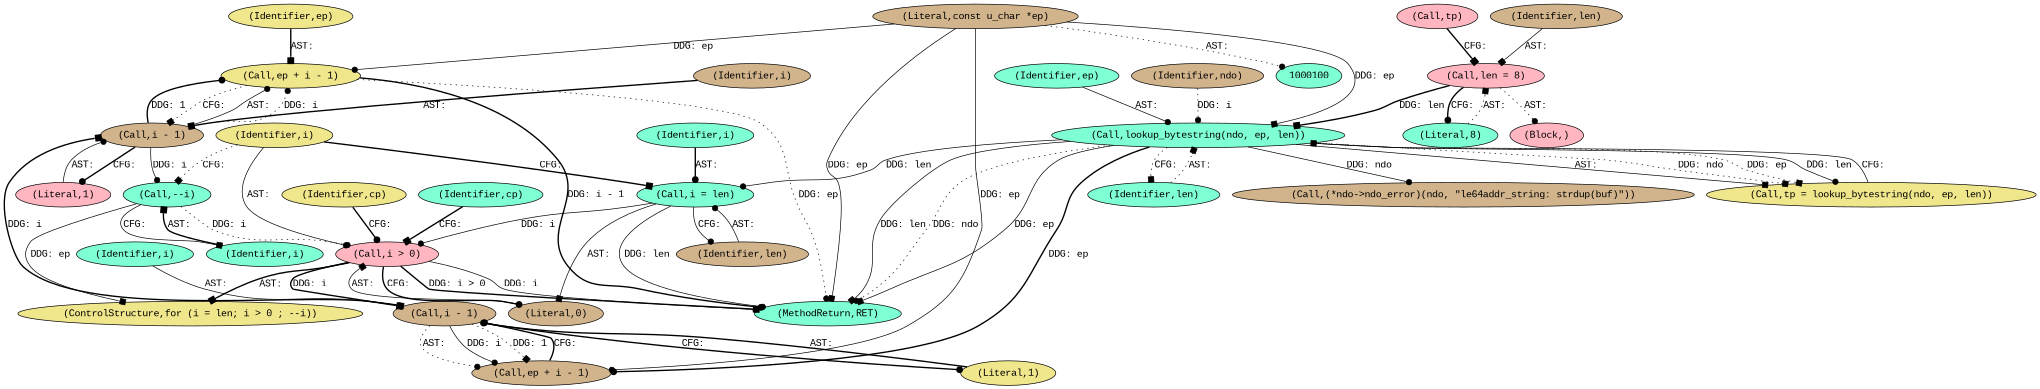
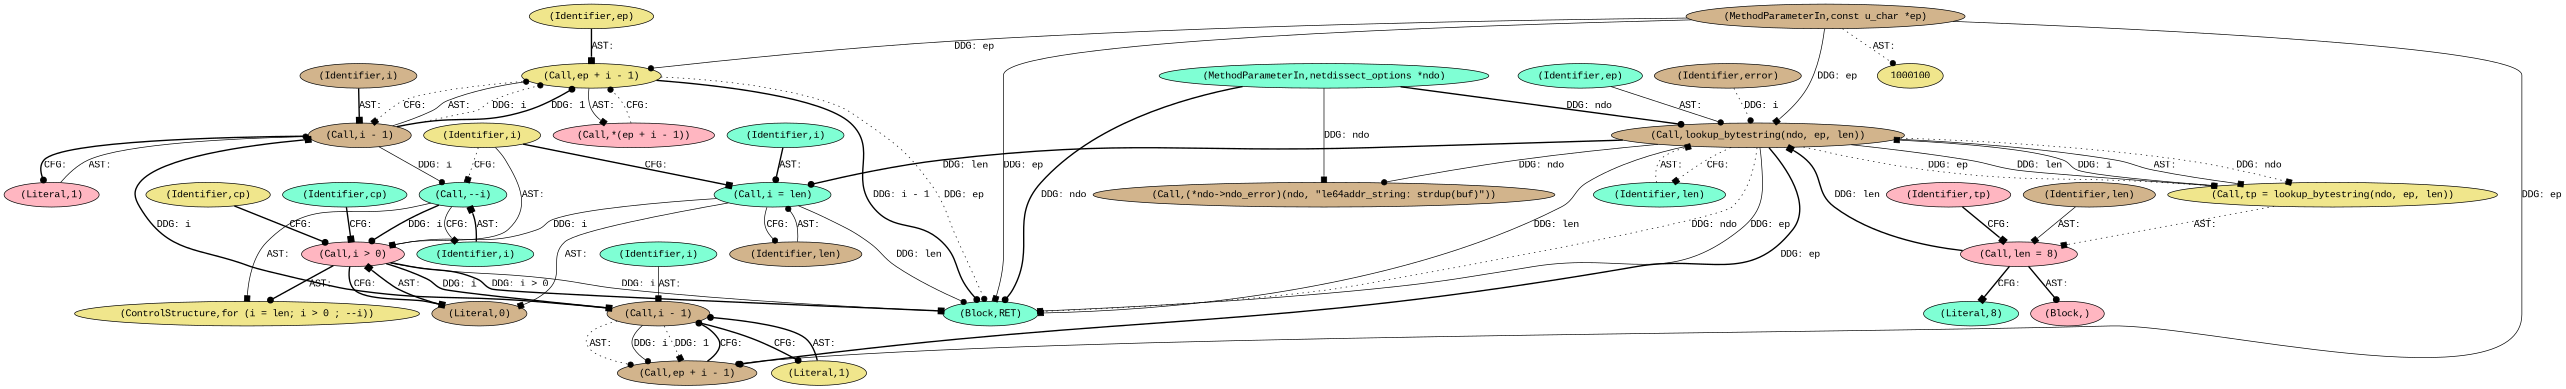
node "(Literal,const u_char *ep)": label "(Literal,const u_char *ep)" -> "(MethodParameterIn,const u_char *ep)"
node "(Call,tp)": label "(Call,tp)" -> "(Identifier,tp)"
node "(Identifier,ndo)": label "(Identifier,ndo)" -> "(Identifier,error)"
node "1000100": fillcolor aquamarine -> khaki
node "(MethodParameterIn,netdissect_options *ndo)": added
edge "(Call,len = 8)" -> "(Literal,8)": arrowhead dot -> box
edge "(Call,len = 8)" -> "(Block,)": style dotted -> bold
edge "(Literal,8)" -> "(Call,len = 8)": now "(Call,tp = lookup_bytestring(ndo, ep, len))" -> "(Call,len = 8)"
node "(Call,*(ep + i - 1))": added
node "(Call,lookup_bytestring(ndo, ep, len))": fillcolor aquamarine -> tan
edge "(Call,lookup_bytestring(ndo, ep, len))" -> "(Call,i = len)": style solid -> bold
edge "(Call,tp = lookup_bytestring(ndo, ep, len))" -> "(Call,lookup_bytestring(ndo, ep, len))": label "CFG: " -> "DDG: i"
edge "(Call,i = len)" -> "(Call,i > 0)": arrowhead dot -> box
edge "(Call,--i)" -> "(Call,i > 0)": style dotted -> bold
edge "(Call,--i)" -> "(ControlStructure,for (i = len; i > 0 ; --i))": label "DDG: ep" -> "AST: "
edge "(Call,i > 0)" -> "(ControlStructure,for (i = len; i > 0 ; --i))": arrowhead box -> dot
edge "(Literal,0)" -> "(Call,i > 0)": style solid -> bold
edge "(Call,i > 0)" -> "(Literal,0)": arrowhead dot -> box
node "(MethodReturn,RET)": label "(MethodReturn,RET)" -> "(Block,RET)"
